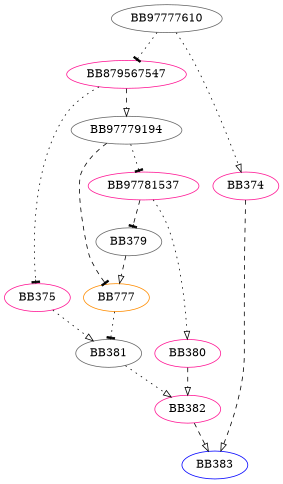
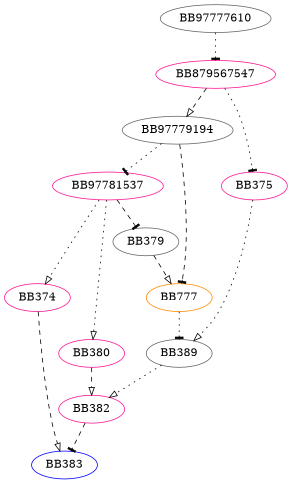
edge "BB97777610" -> "BB374": now "BB97781537" -> "BB374"
node "BB381": label "BB381" -> "BB389"
edge "BB382" -> "BB383": arrowhead onormal -> tee
